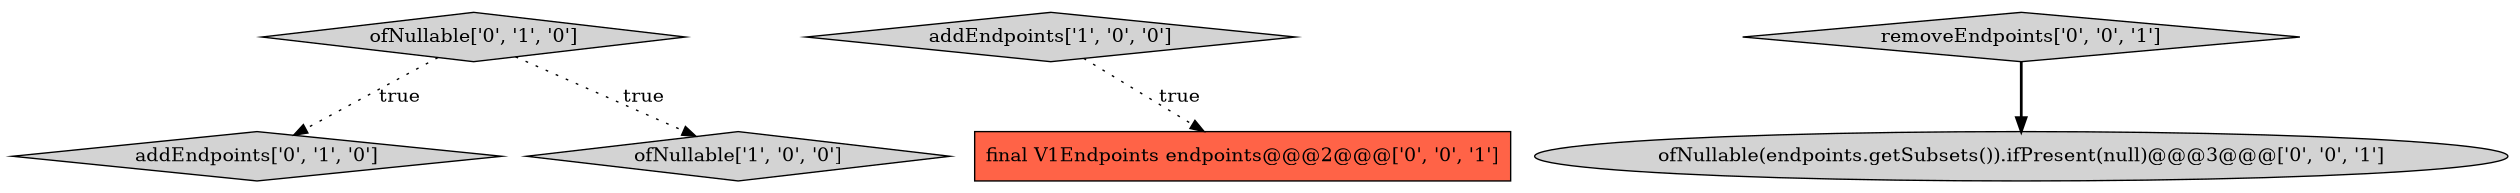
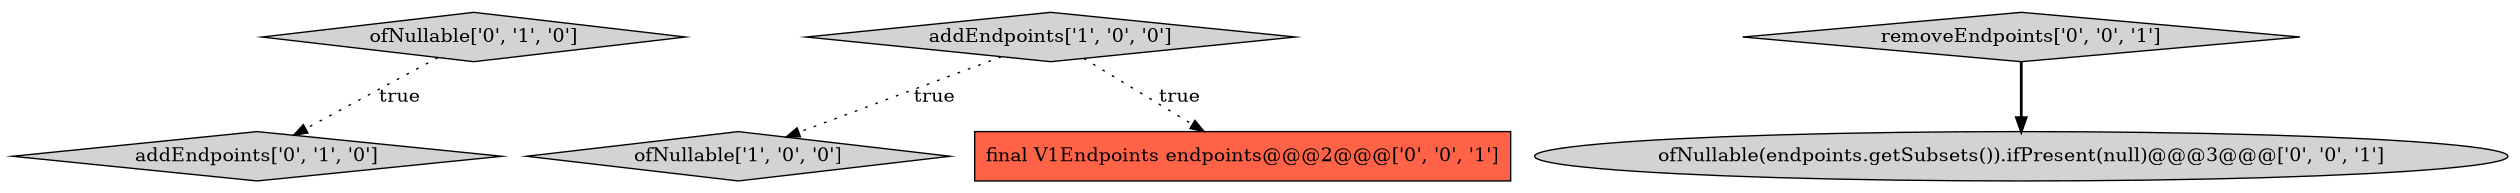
edge "ofNullable['0', '1', '0']" -> "ofNullable['1', '0', '0']": now "addEndpoints['1', '0', '0']" -> "ofNullable['1', '0', '0']"
